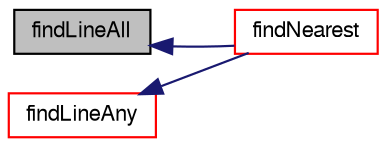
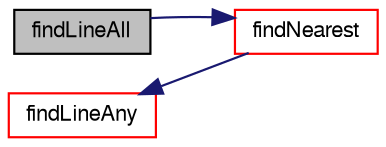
edge "findNearest" -> "findLineAll": reversed
